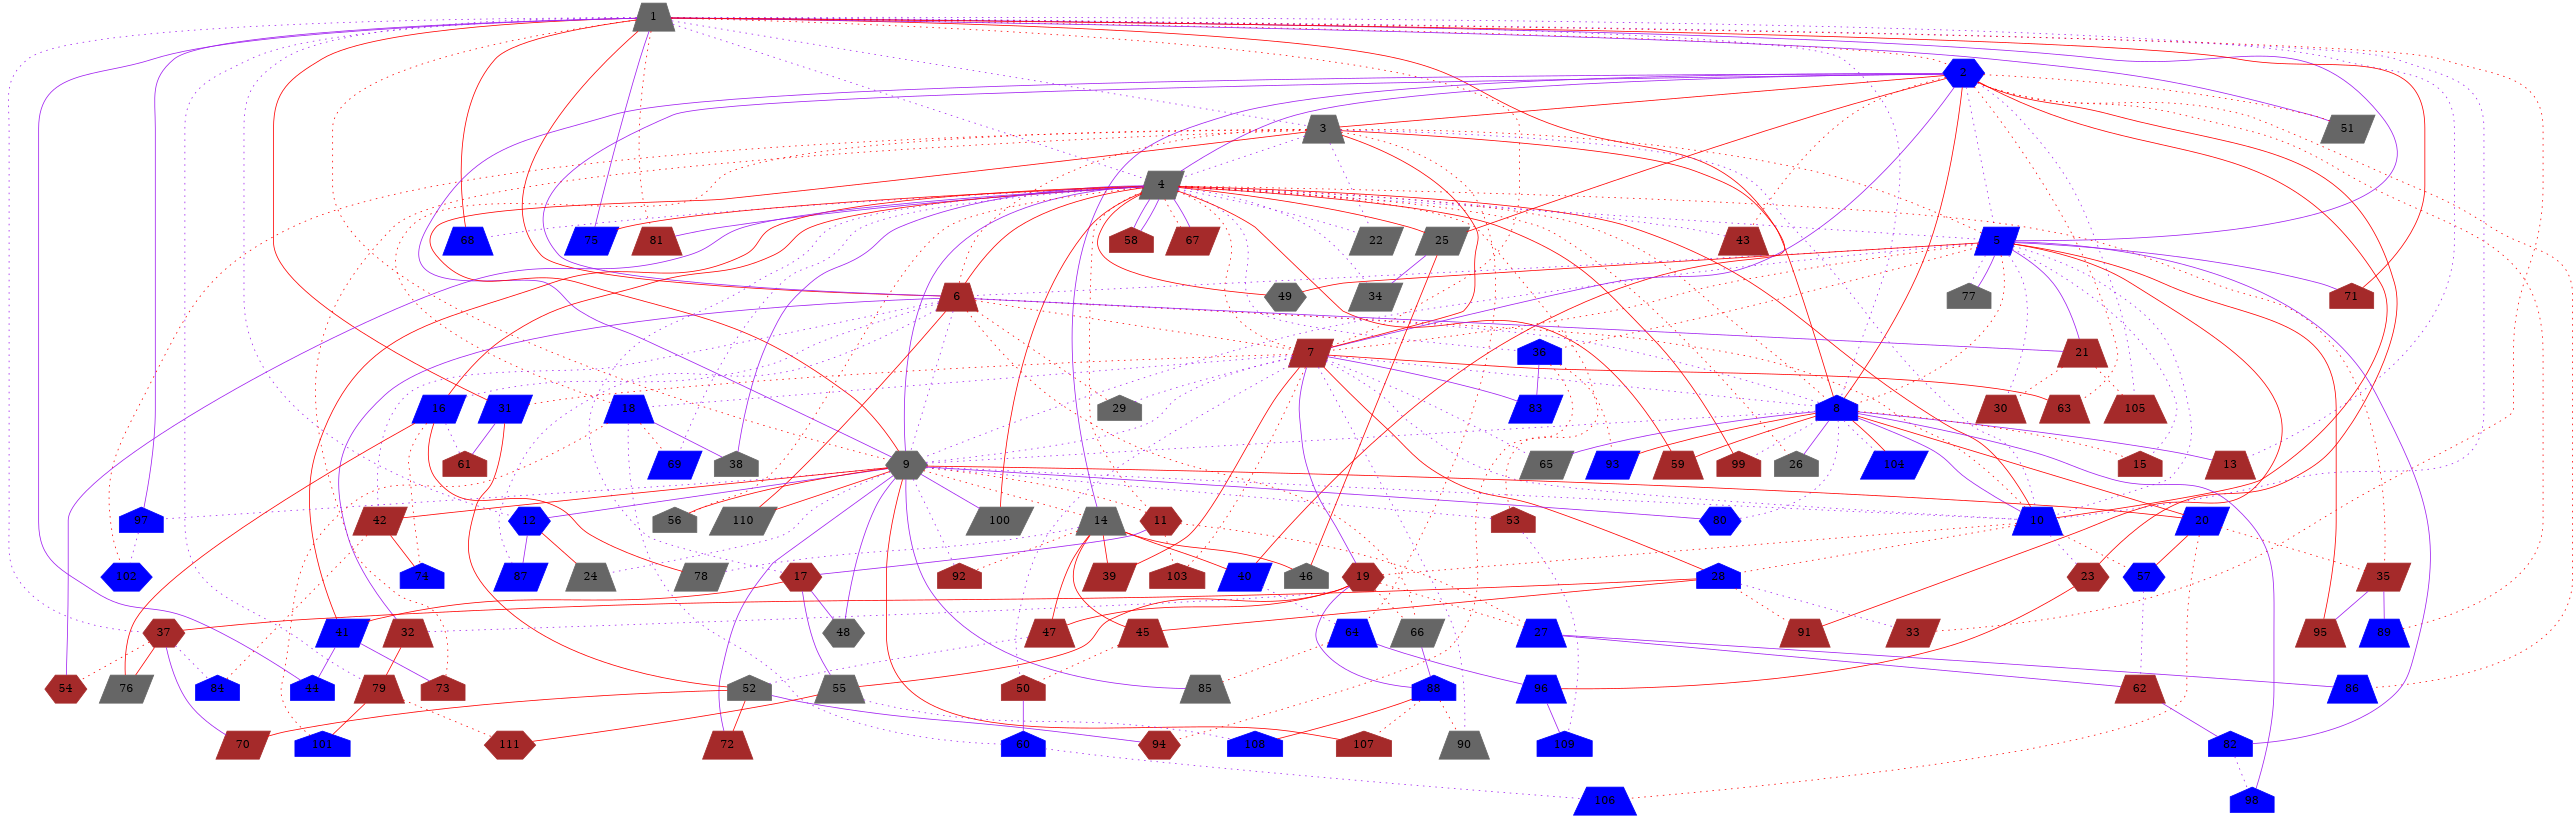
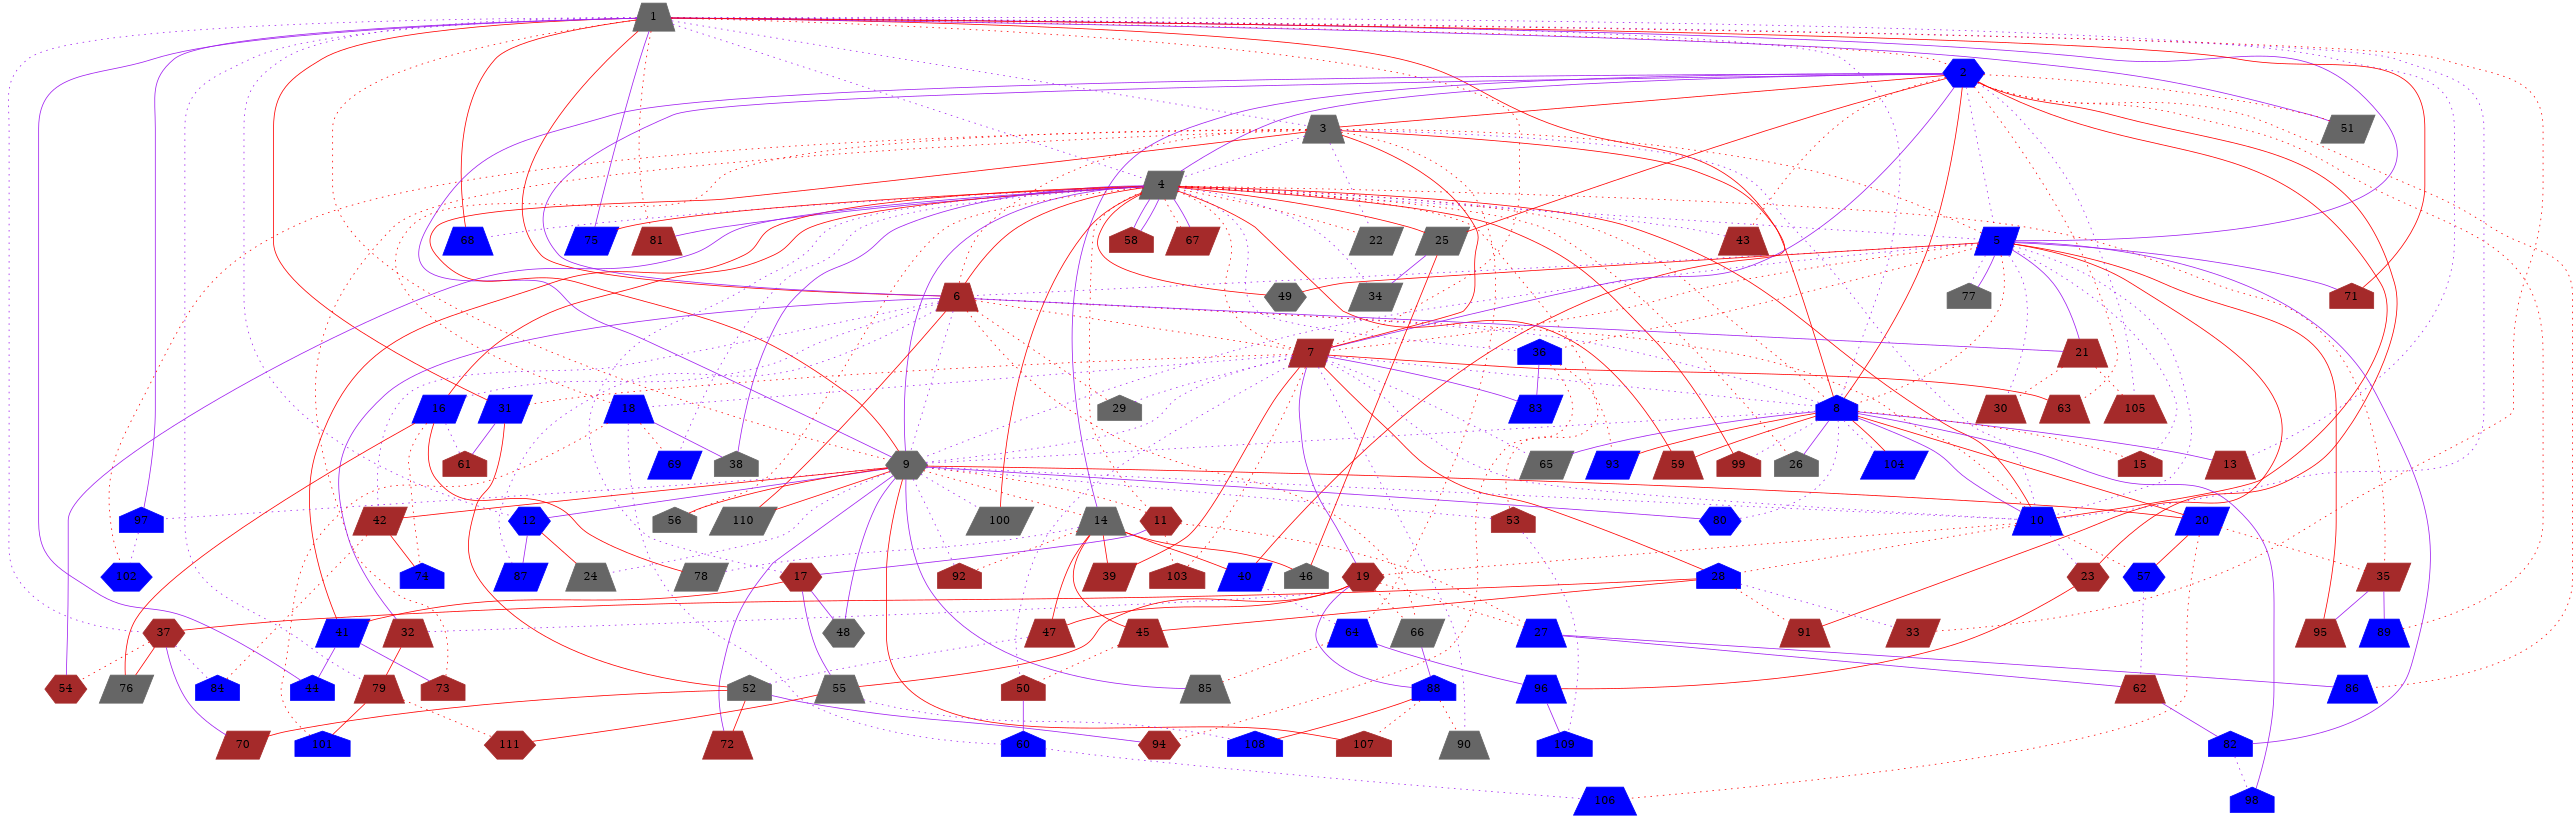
edge "4" -- "22": color purple -> red
edge "9" -- "100": style solid -> dotted
